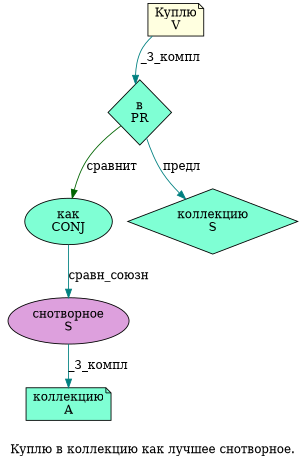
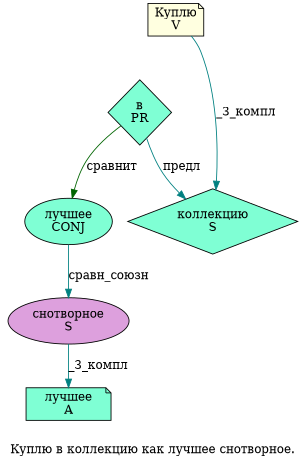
edge "Куплю V" -> "в PR": now "Куплю V" -> "коллекцию S"
node "как CONJ": label "как CONJ" -> "лучшее CONJ"
node "коллекцию A": label "коллекцию A" -> "лучшее A"
